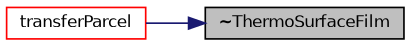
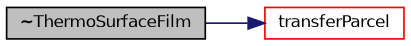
edge "transferParcel" -> "~ThermoSurfaceFilm": reversed
